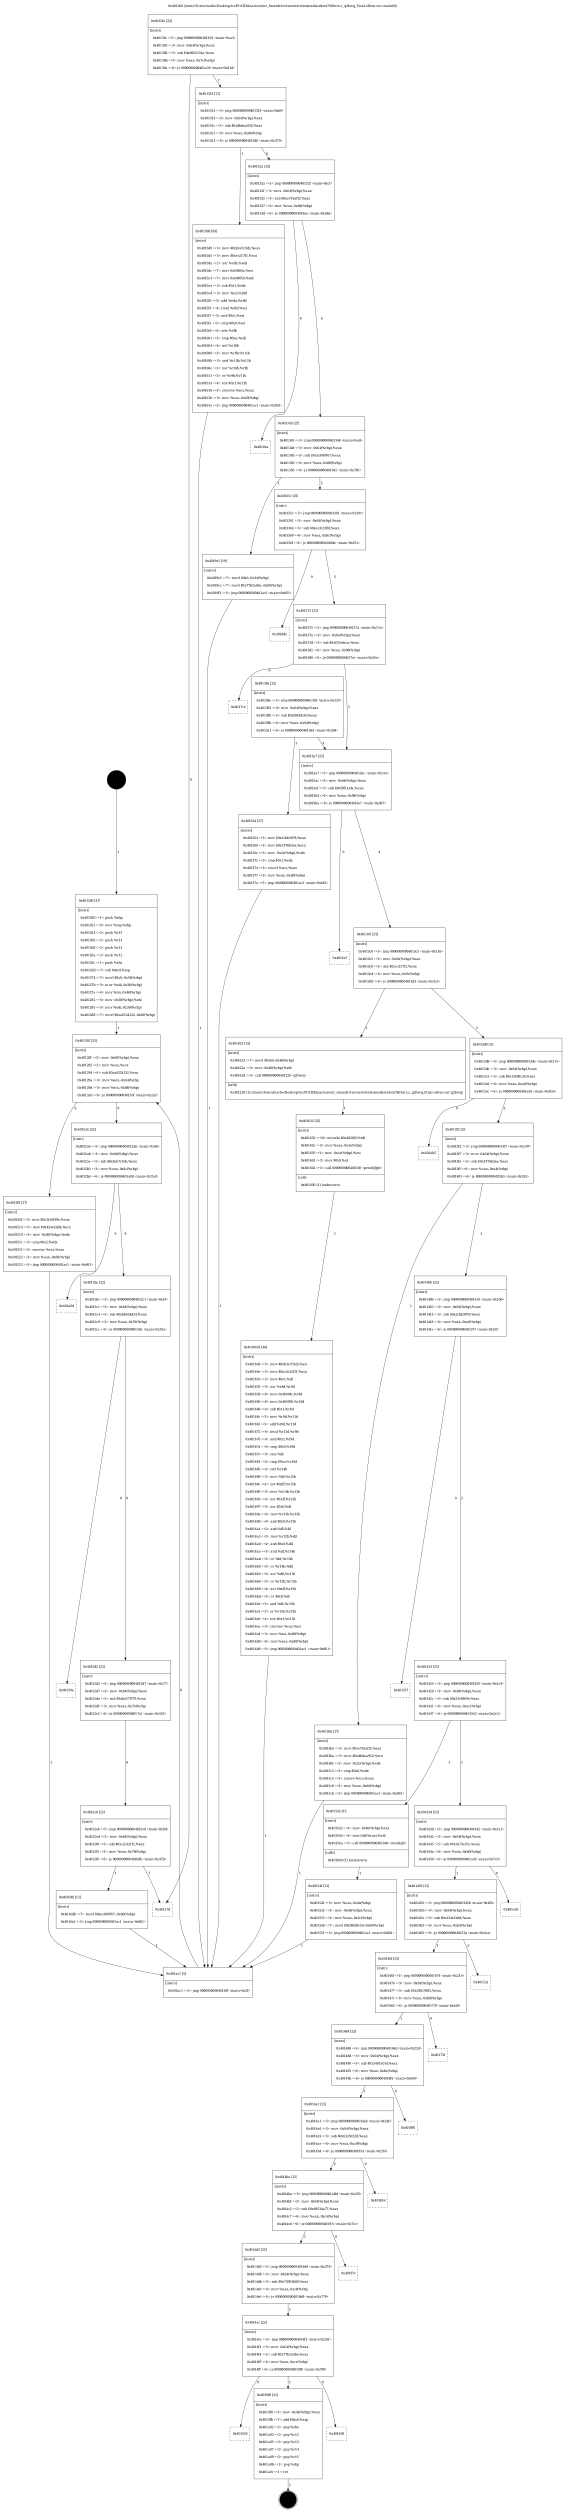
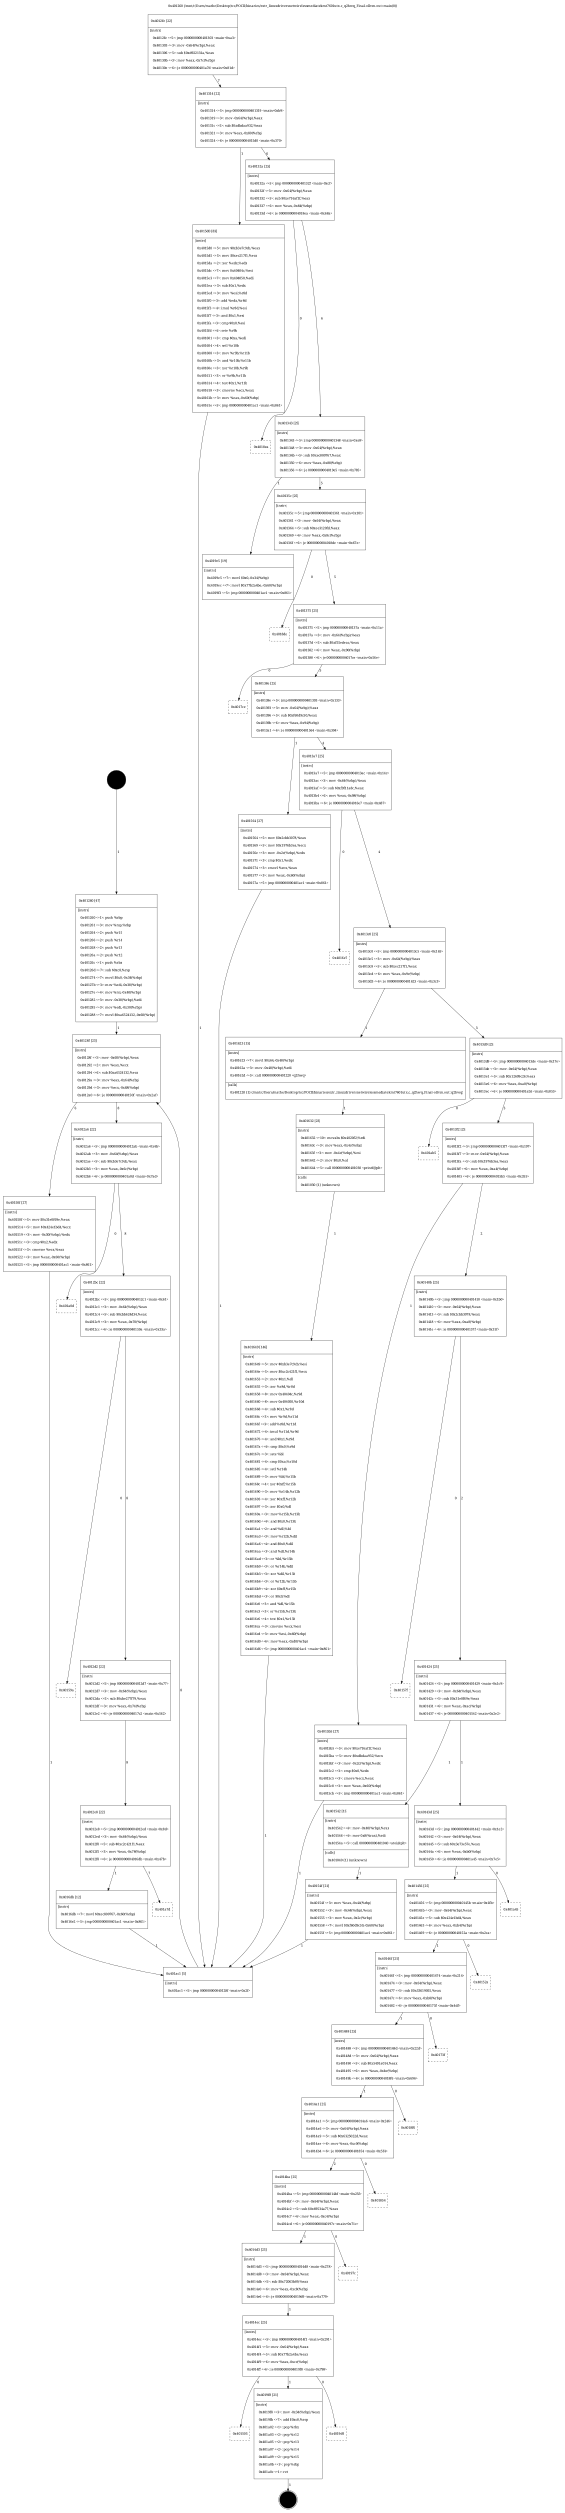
edge "0x401375 [25]" -> "0x4013a7 [25]": now "0x401375 [25]" -> "0x40138e [25]"
edge "0x4012fe [22]" -> "0x401a7d": removed, label "0"
edge "0x4019e5 [19]" -> "0x401ac1 [5]": removed, label "1"
